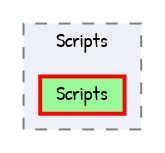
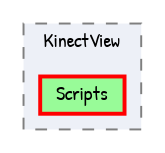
cluster "Scripts": label "Scripts" -> "KinectView"
